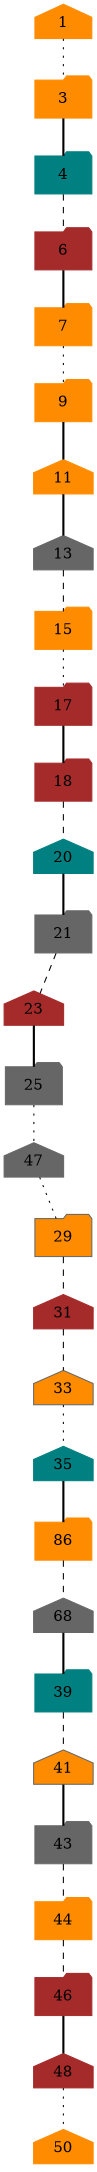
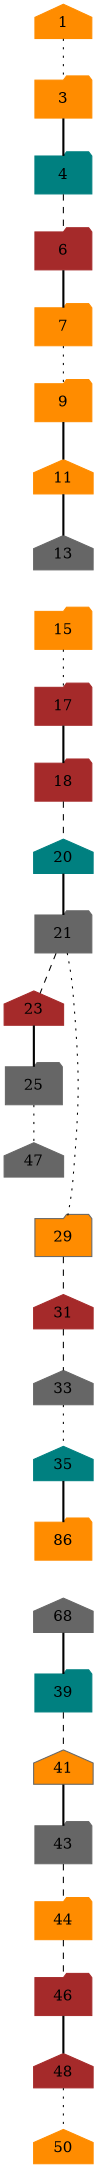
edge "13" -- "15": removed
edge "47" -- "29": now "21" -- "29"
node "33": fillcolor darkorange -> gray40
edge "86" -- "68": removed
